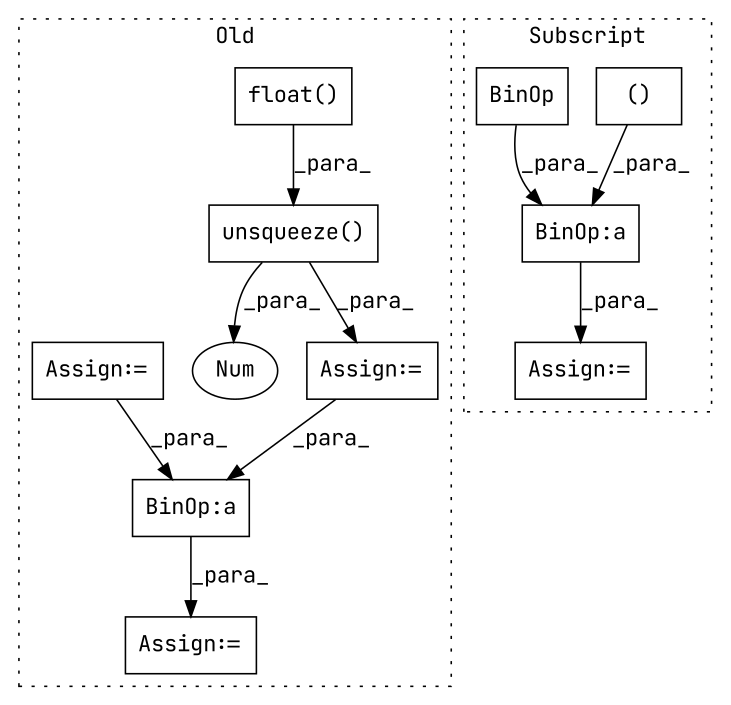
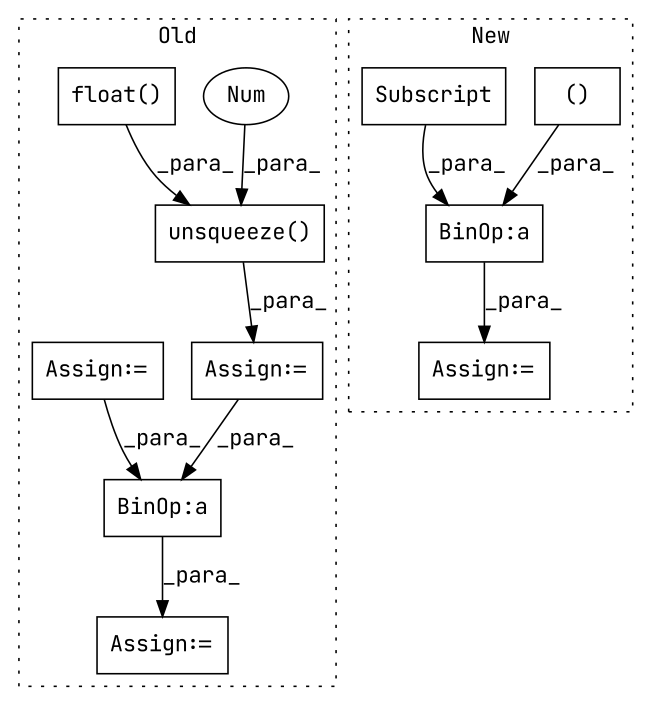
cluster "Subscript": label "Subscript" -> "New"
node "BinOp": label "BinOp" -> "Subscript"
edge "unsqueeze()" -> "Num": reversed
